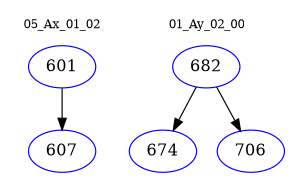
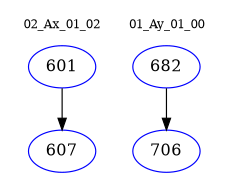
cluster "05_Ax_01_02": label "05_Ax_01_02" -> "02_Ax_01_02"
cluster "01_Ay_02_00": label "01_Ay_02_00" -> "01_Ay_01_00"
node "674": removed
